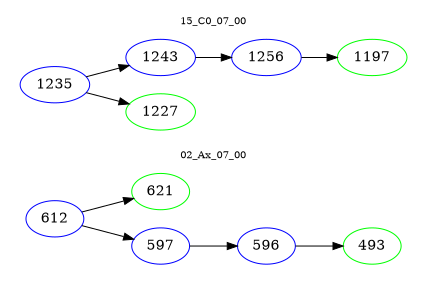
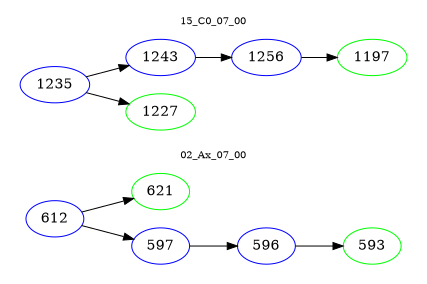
node "493": label "493" -> "593"
